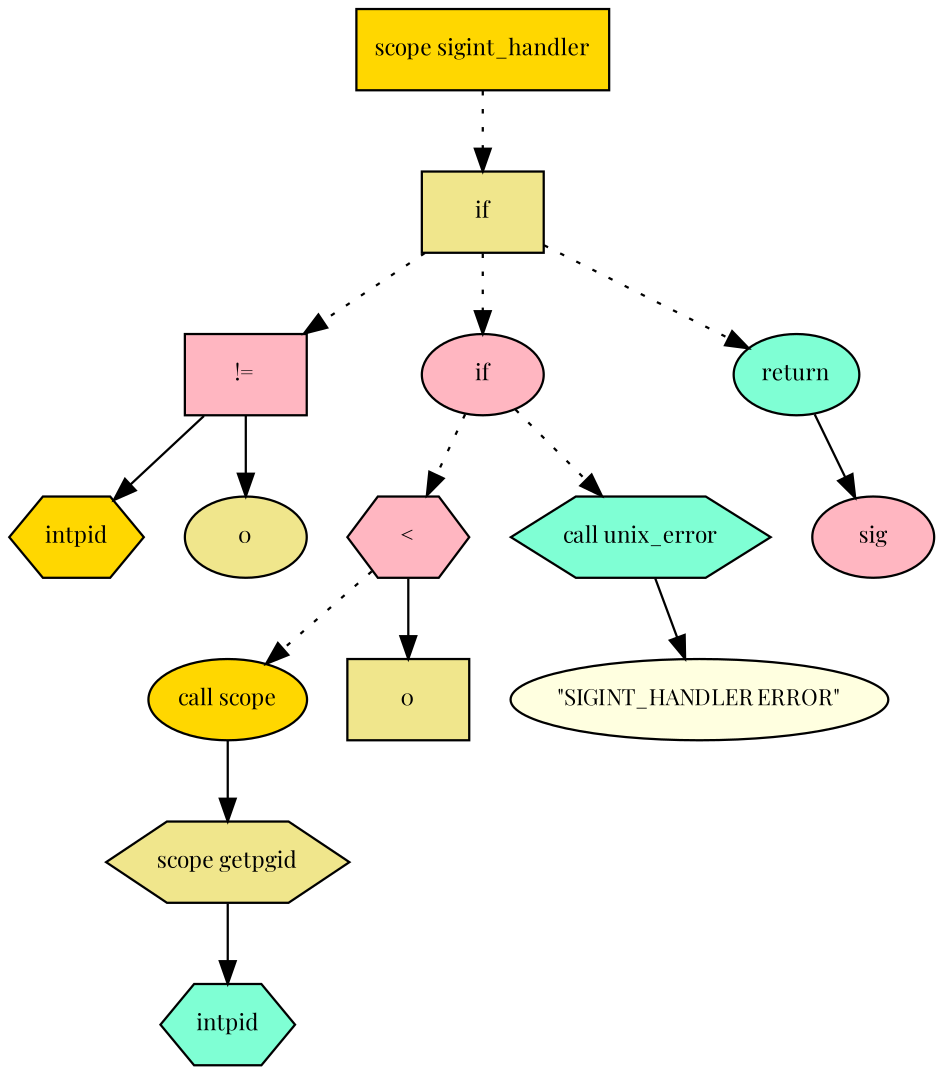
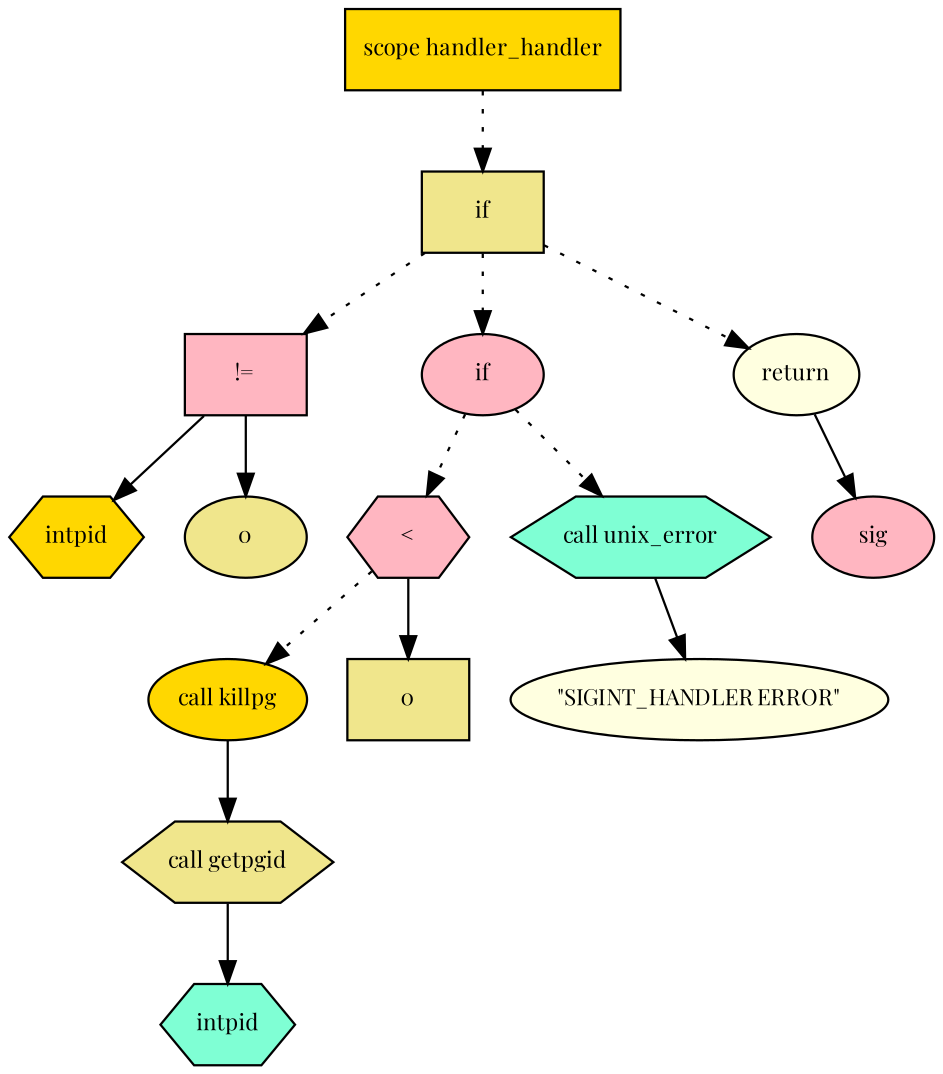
node "scope sigint_handler": label "scope sigint_handler" -> "scope handler_handler"
node "return": fillcolor aquamarine -> lightyellow
node "call scope": label "call scope" -> "call killpg"
node "scope getpgid": label "scope getpgid" -> "call getpgid"
